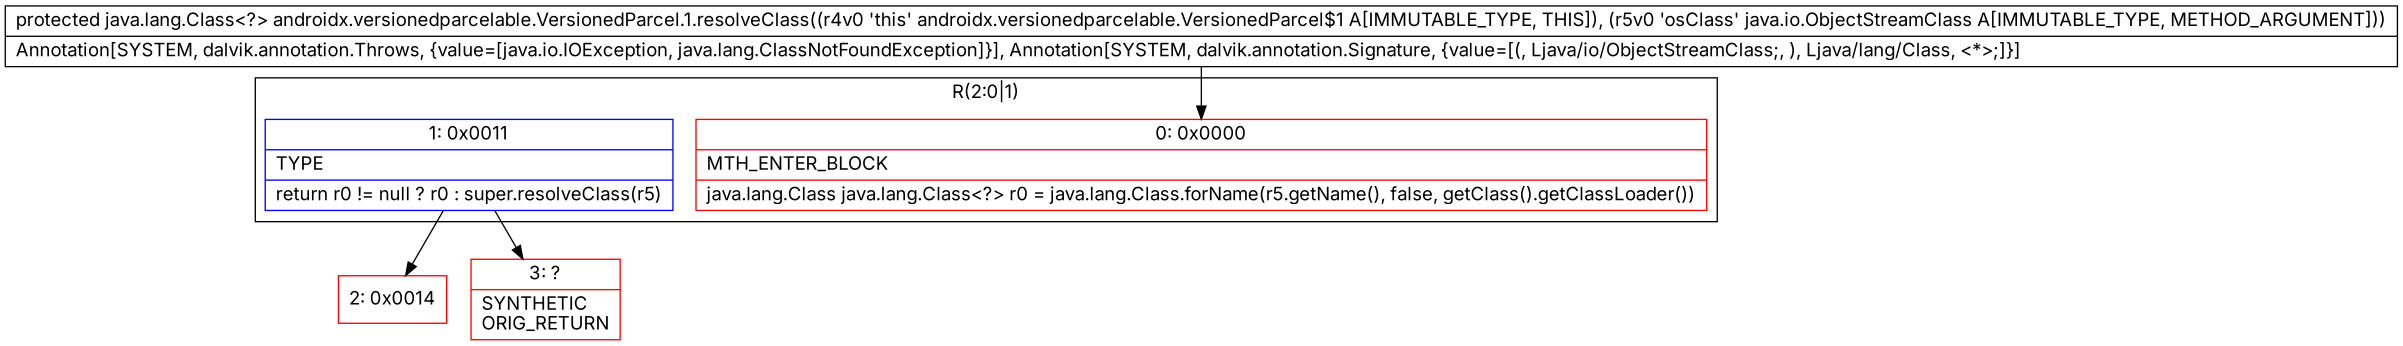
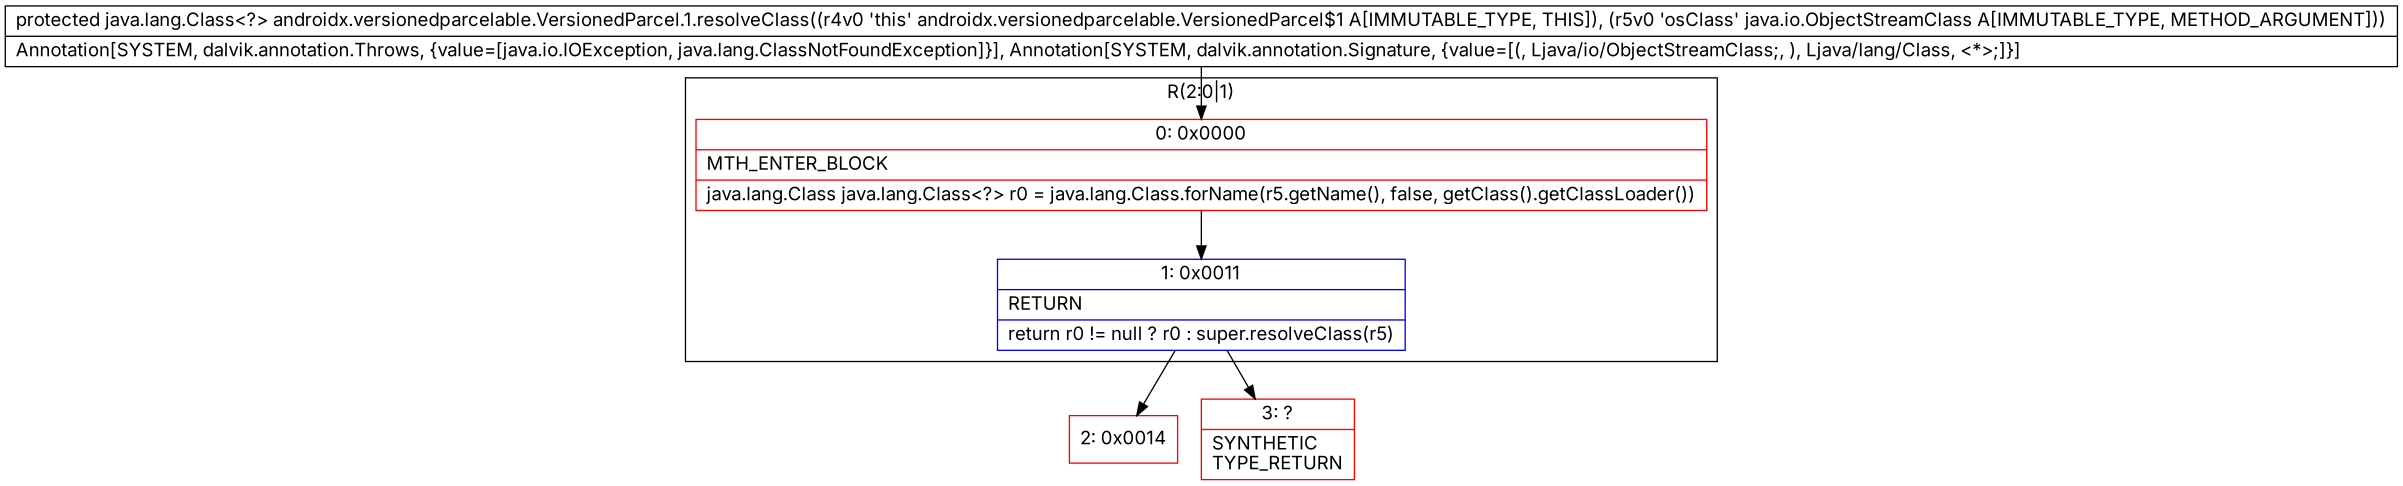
node "1: 0x0011": text "TYPE" -> "RETURN"
edge "0: 0x0000" -> "1: 0x0011": added
node "3: ?": text "ORIG_RETURN" -> "TYPE_RETURN"
